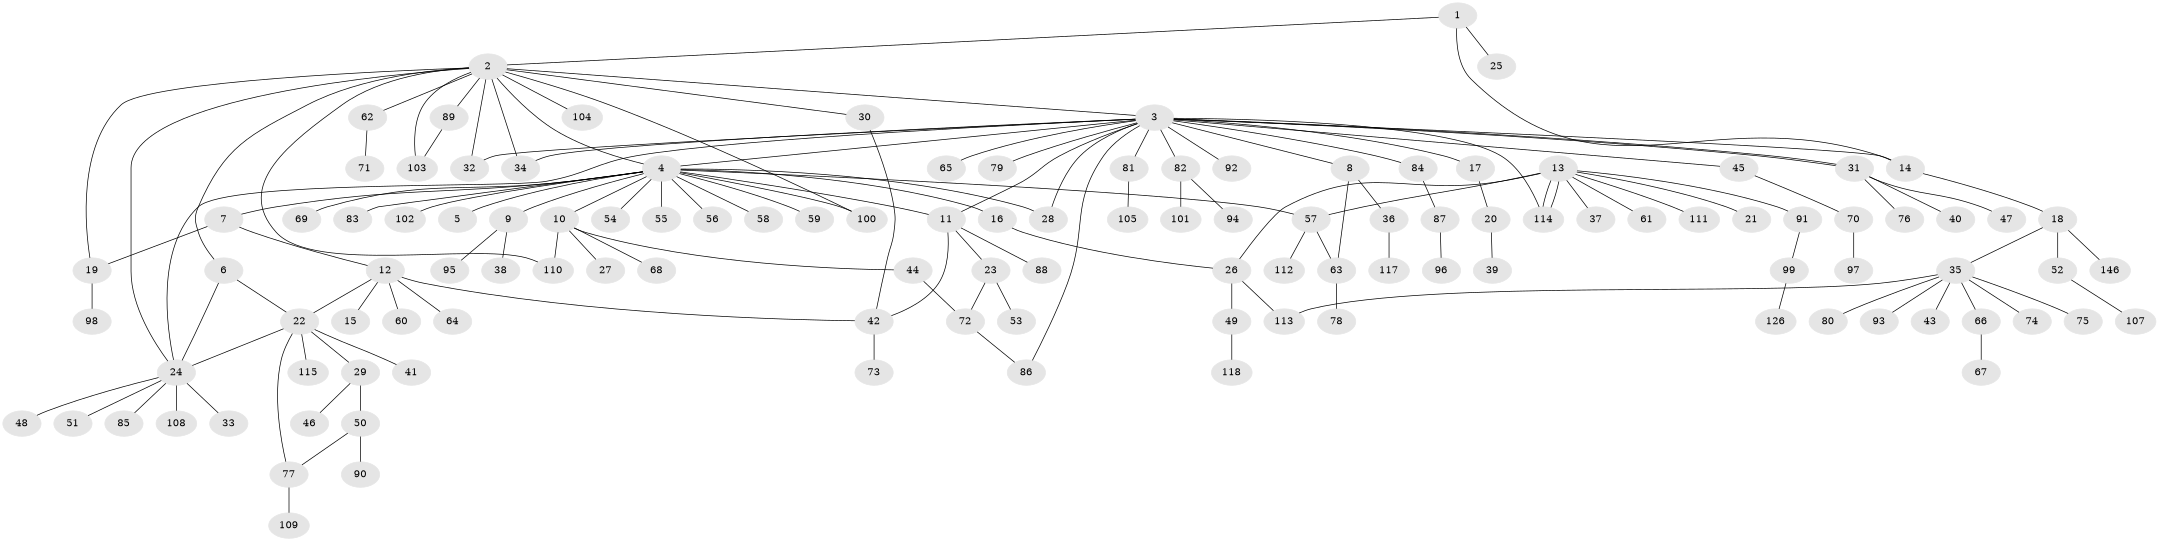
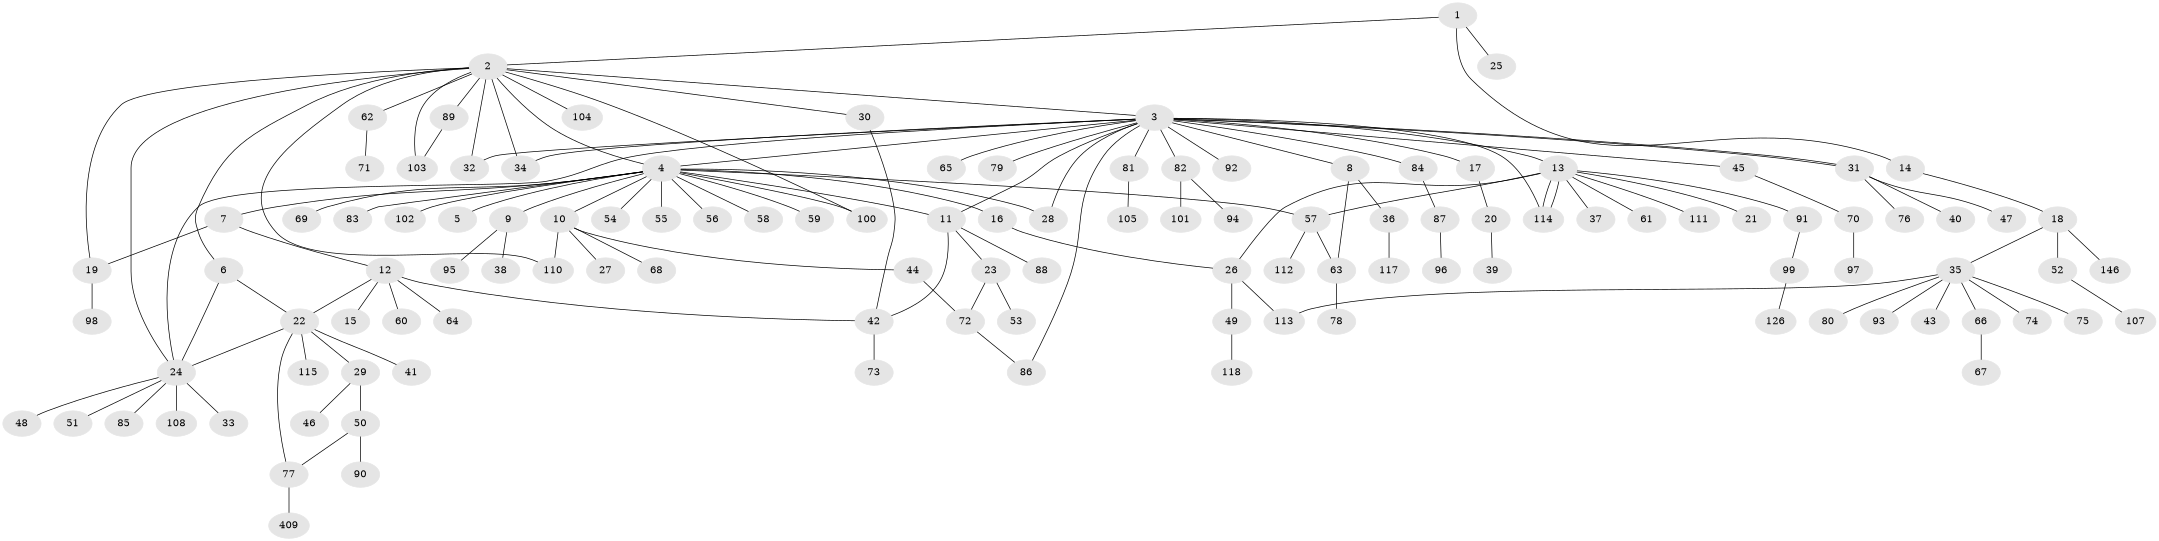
edge "3" -- "14": now "3" -- "13"
node "109": label "109" -> "409"
